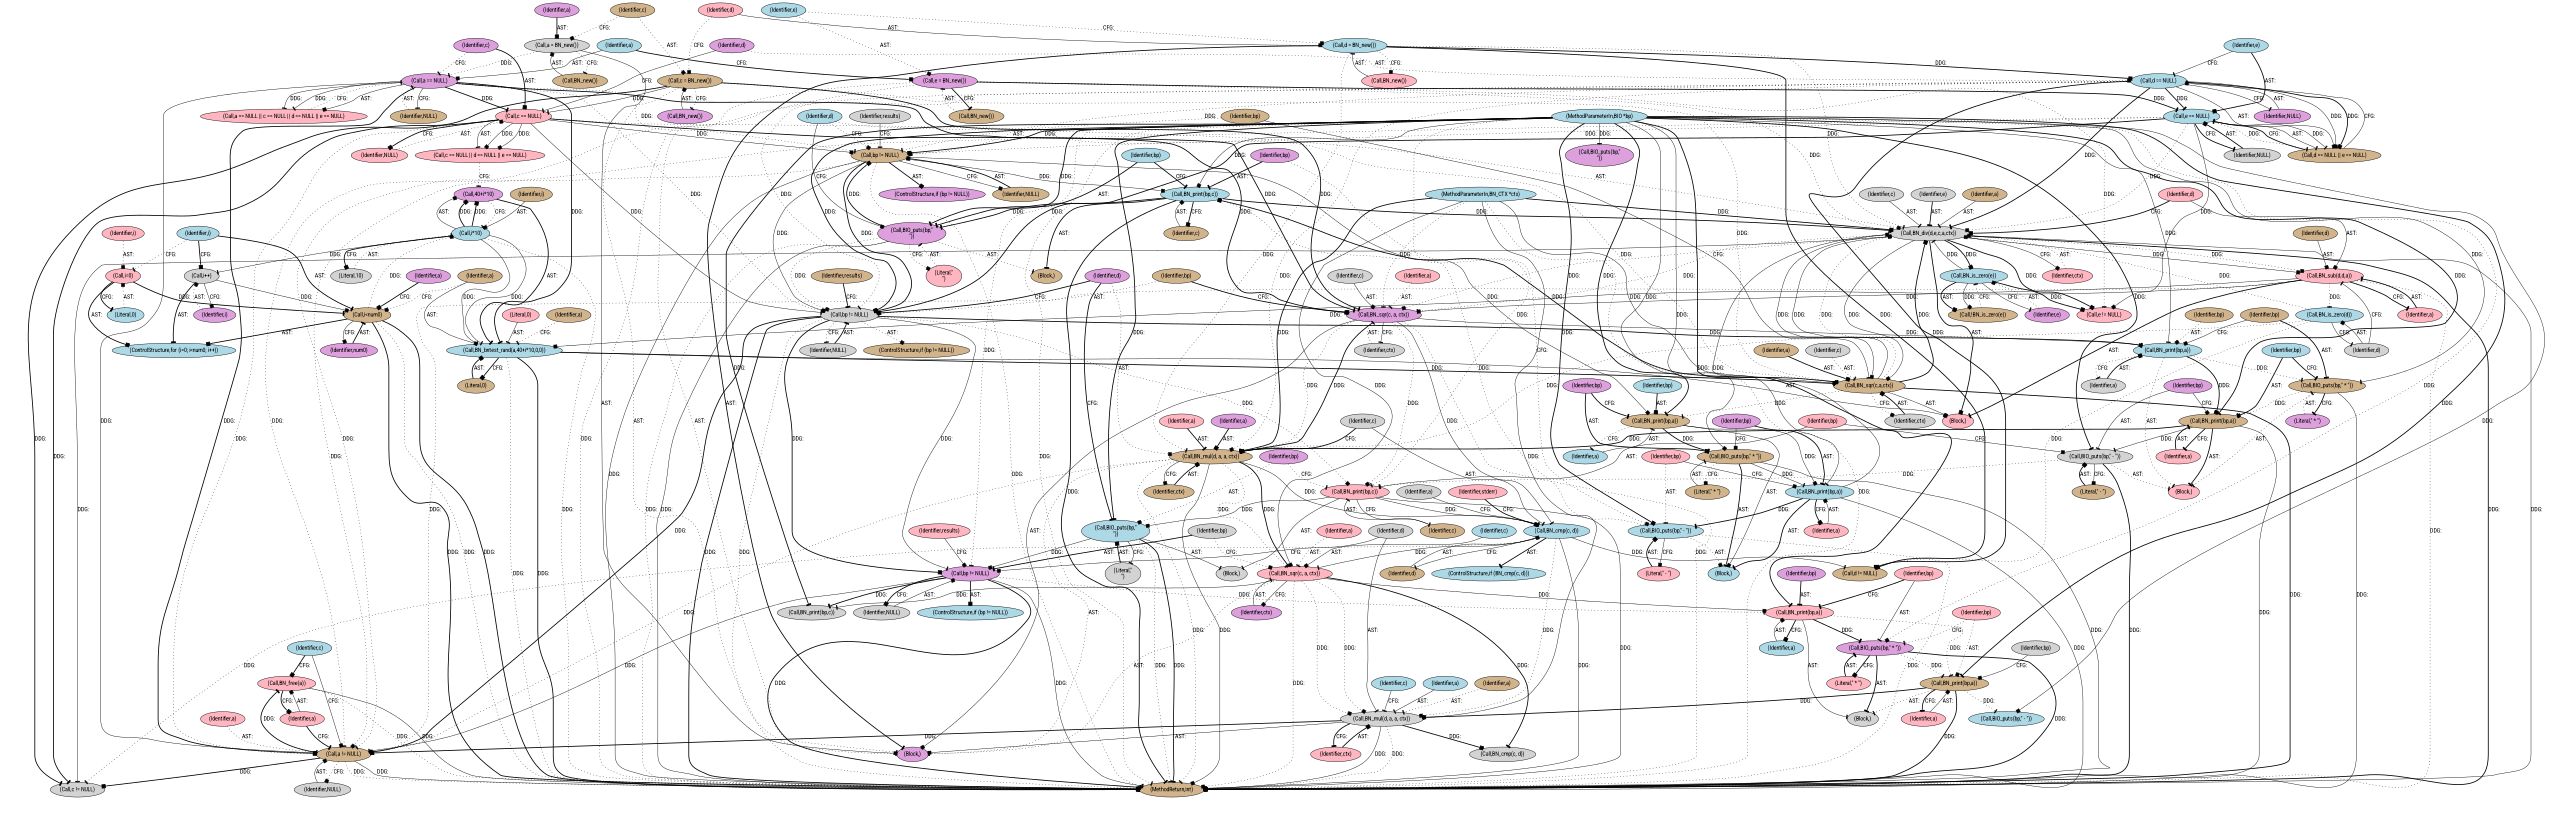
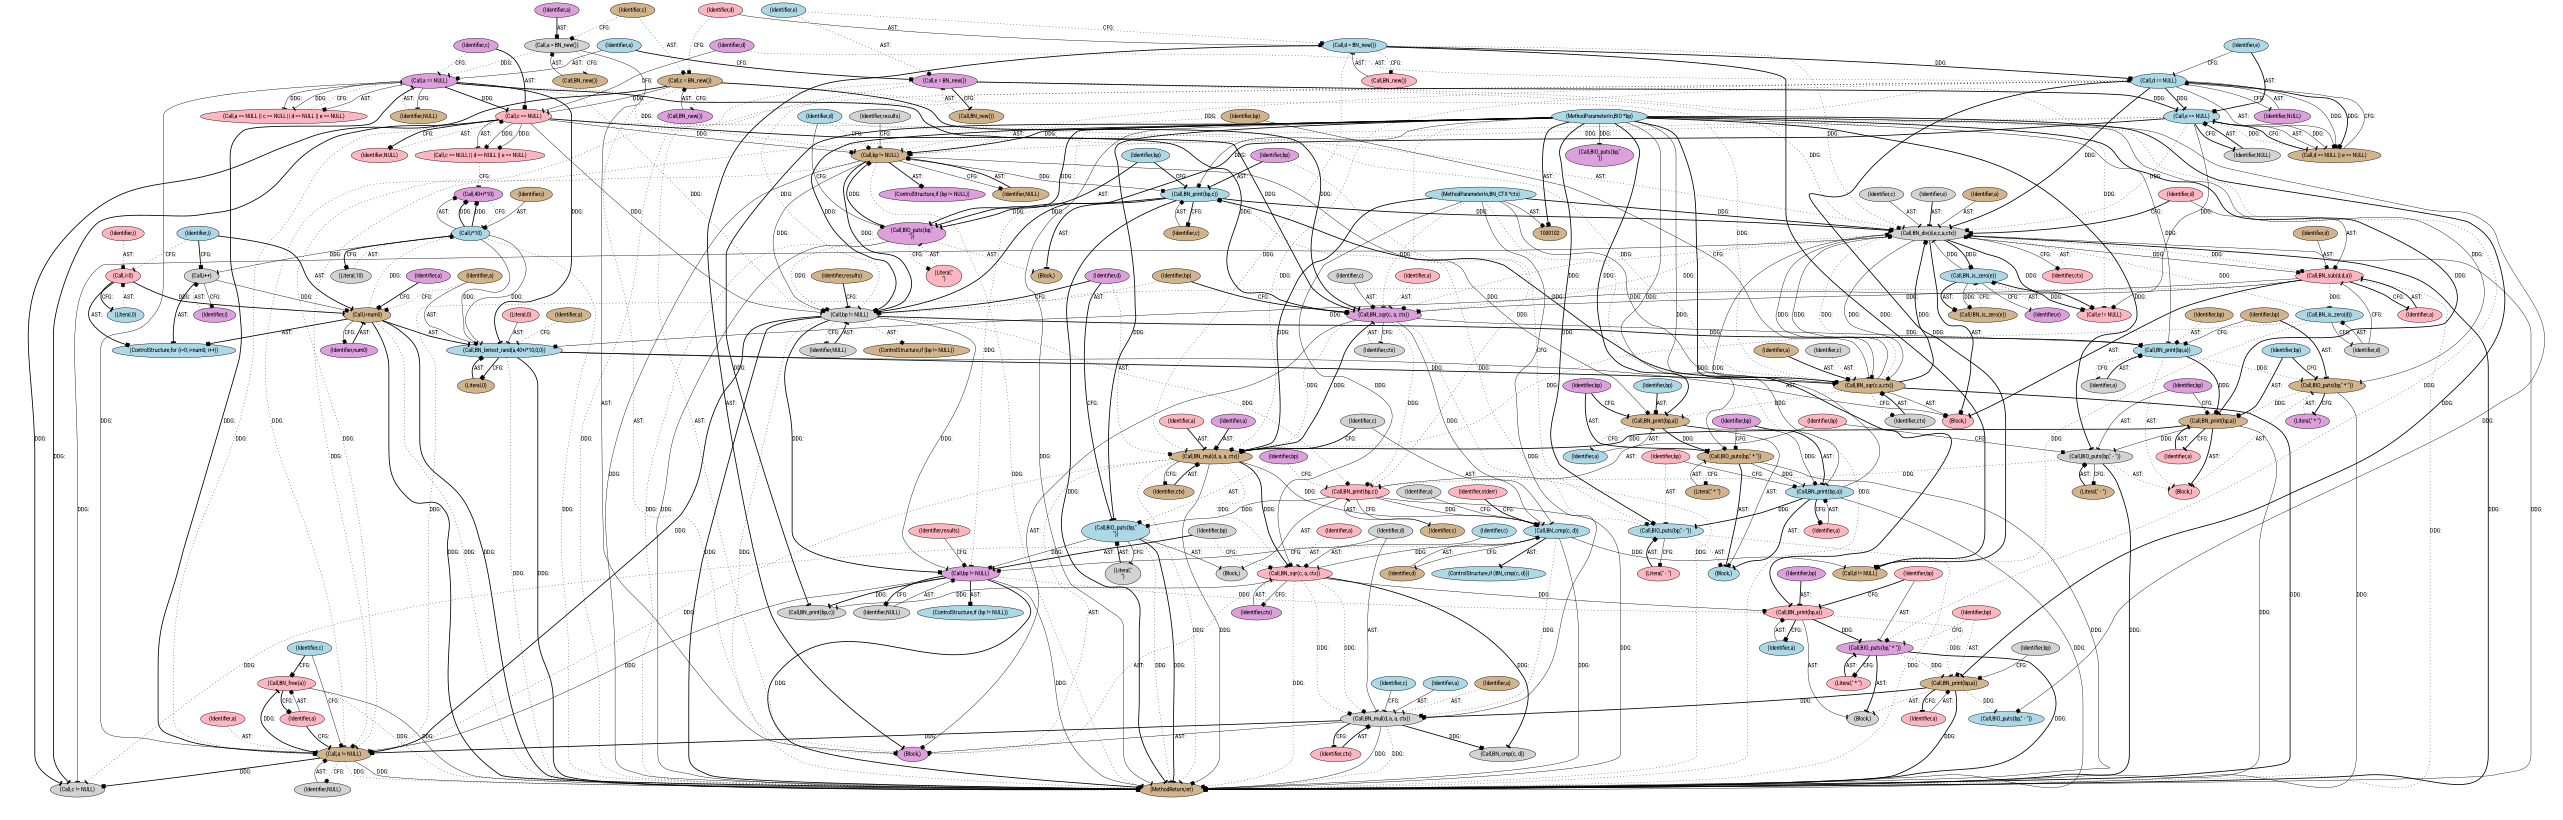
edge "(MethodParameterIn,BIO *bp)" -> "(MethodReturn,int)": style dotted -> solid
node "1000102": added
edge "(Call,40+i*10)" -> "(Call,BN_bntest_rand(a,40+i*10,0,0))": now "(Call,i<num0)" -> "(Call,BN_bntest_rand(a,40+i*10,0,0))"
